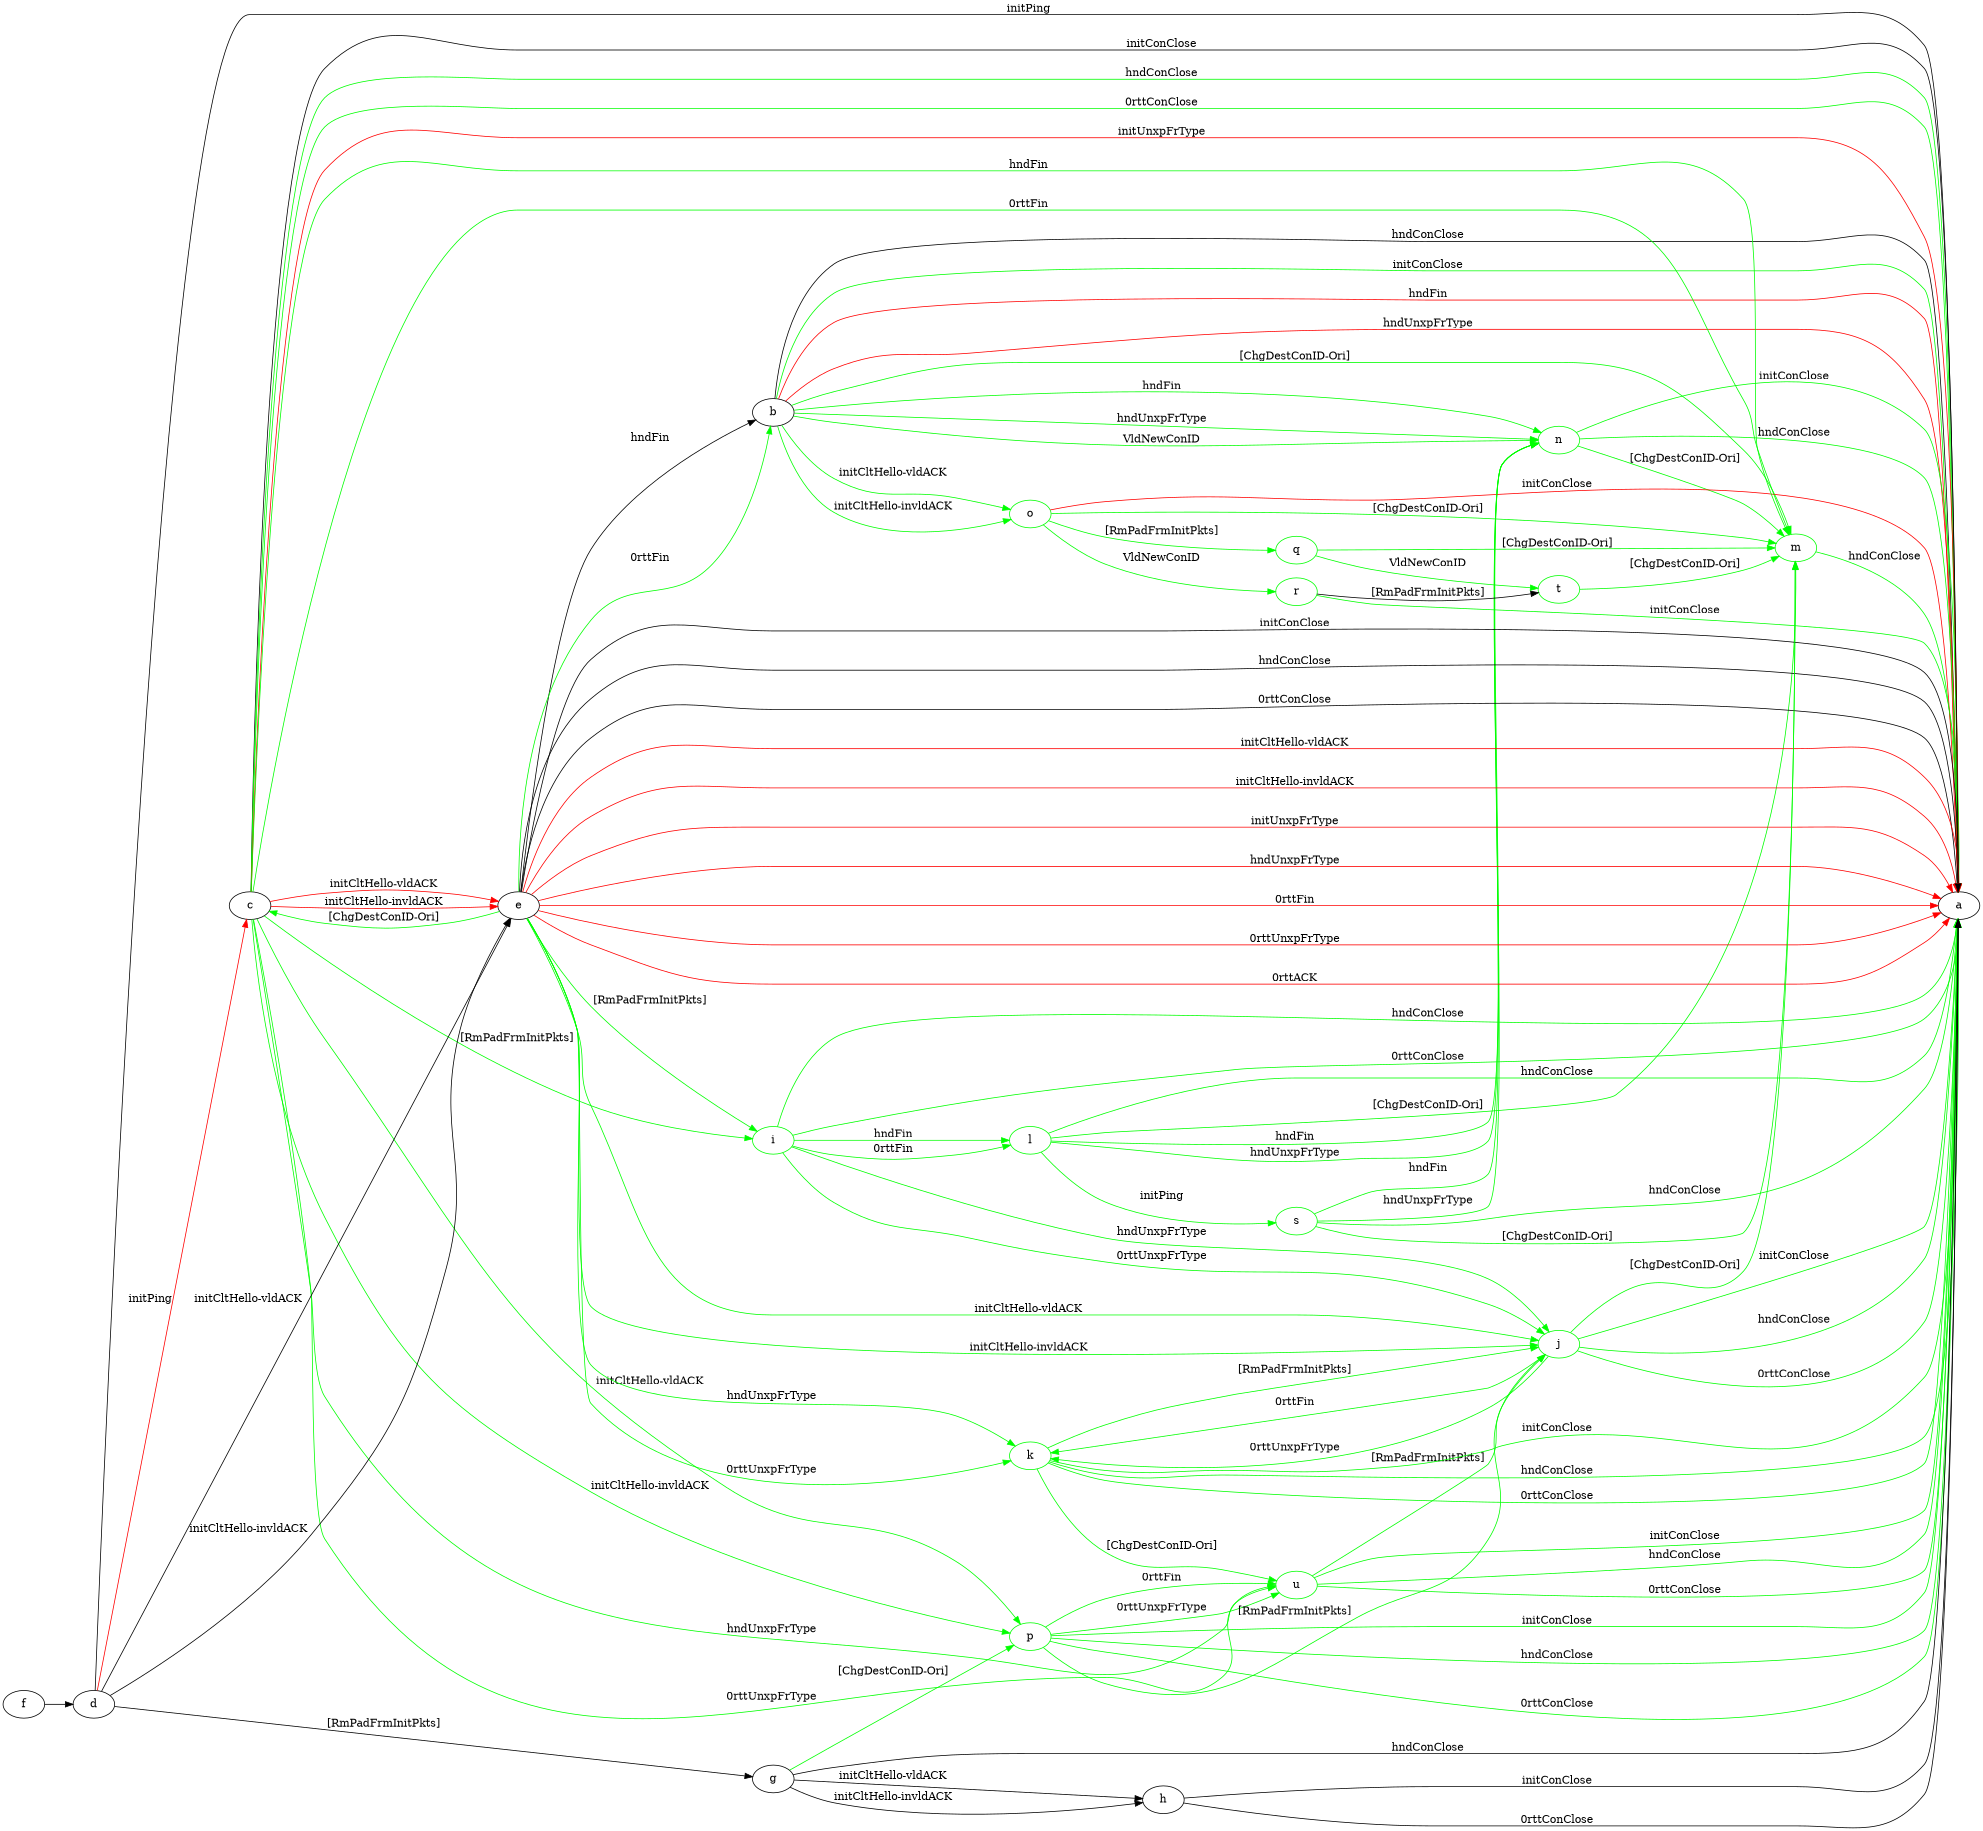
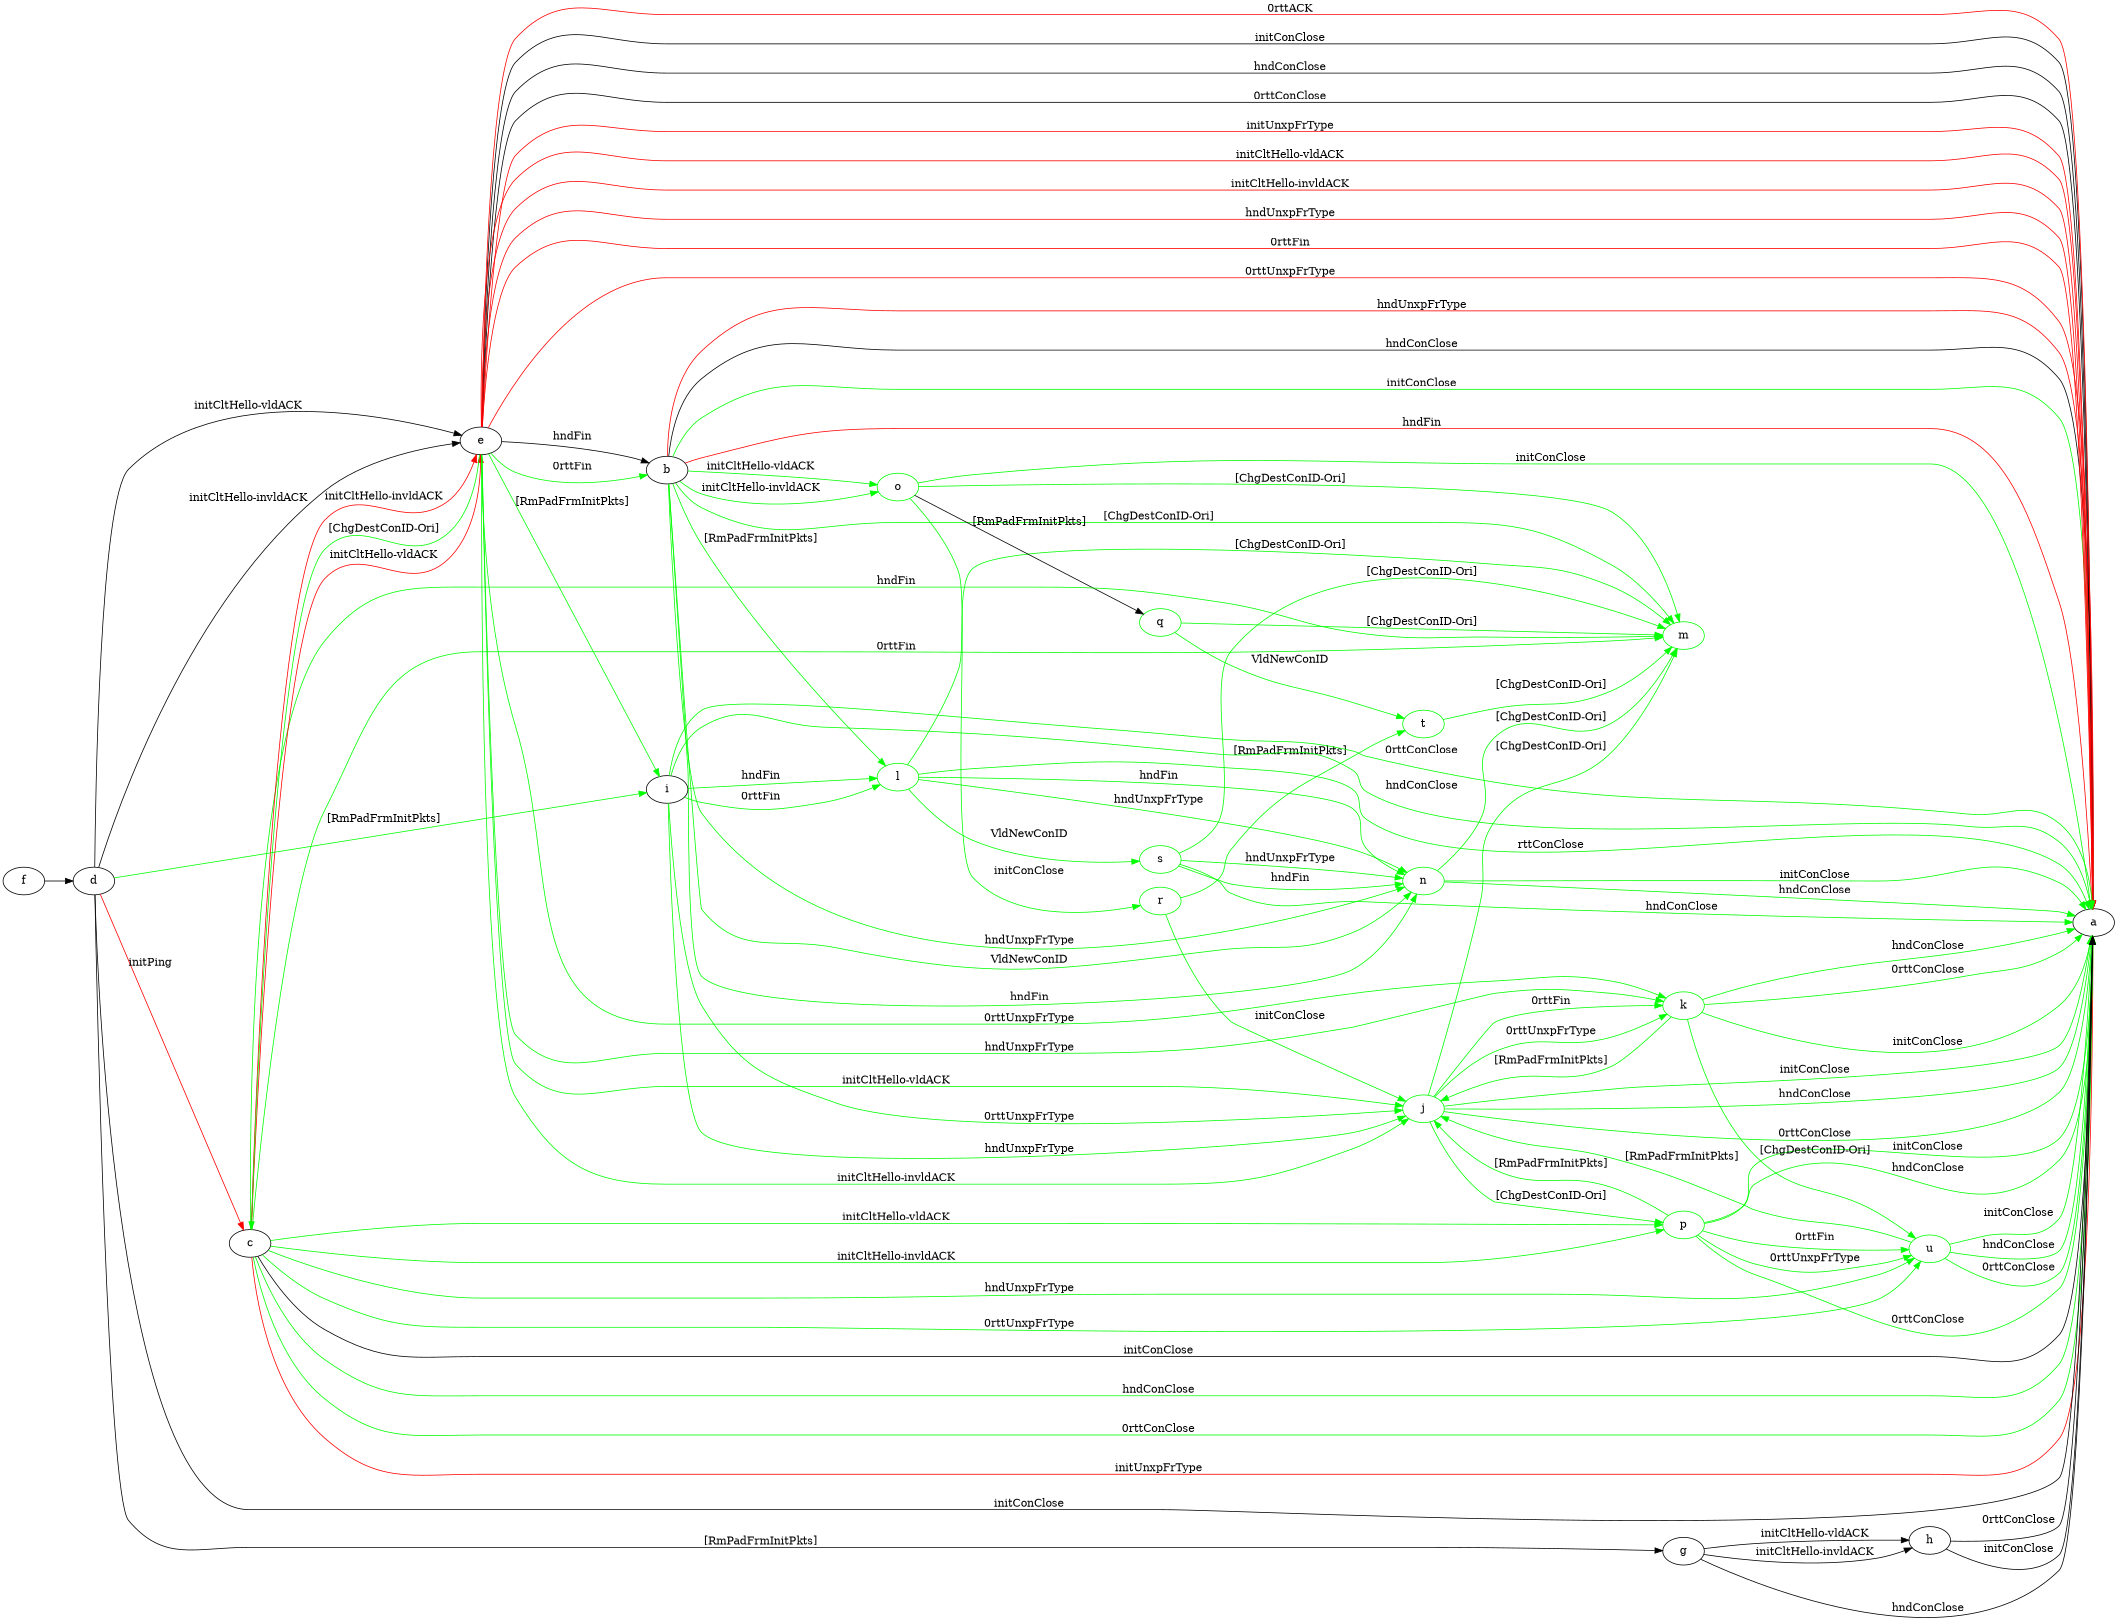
edge "d" -> "a": label "initPing " -> "initConClose "
edge "o" -> "a": color red -> green
edge "o" -> "q": color green -> black
edge "o" -> "r": label "VldNewConID " -> "initConClose "
edge "r" -> "t": color black -> green
edge "r" -> "a": now "r" -> "j"
edge "b" -> "l": added, label "[RmPadFrmInitPkts]"
edge "m" -> "a": removed, label "hndConClose"
edge "c" -> "i": now "d" -> "i"
edge "l" -> "a": label "hndConClose " -> "rttConClose "
node "i": color green -> black
edge "l" -> "s": label "initPing " -> "VldNewConID "
edge "g" -> "p": now "j" -> "p"
